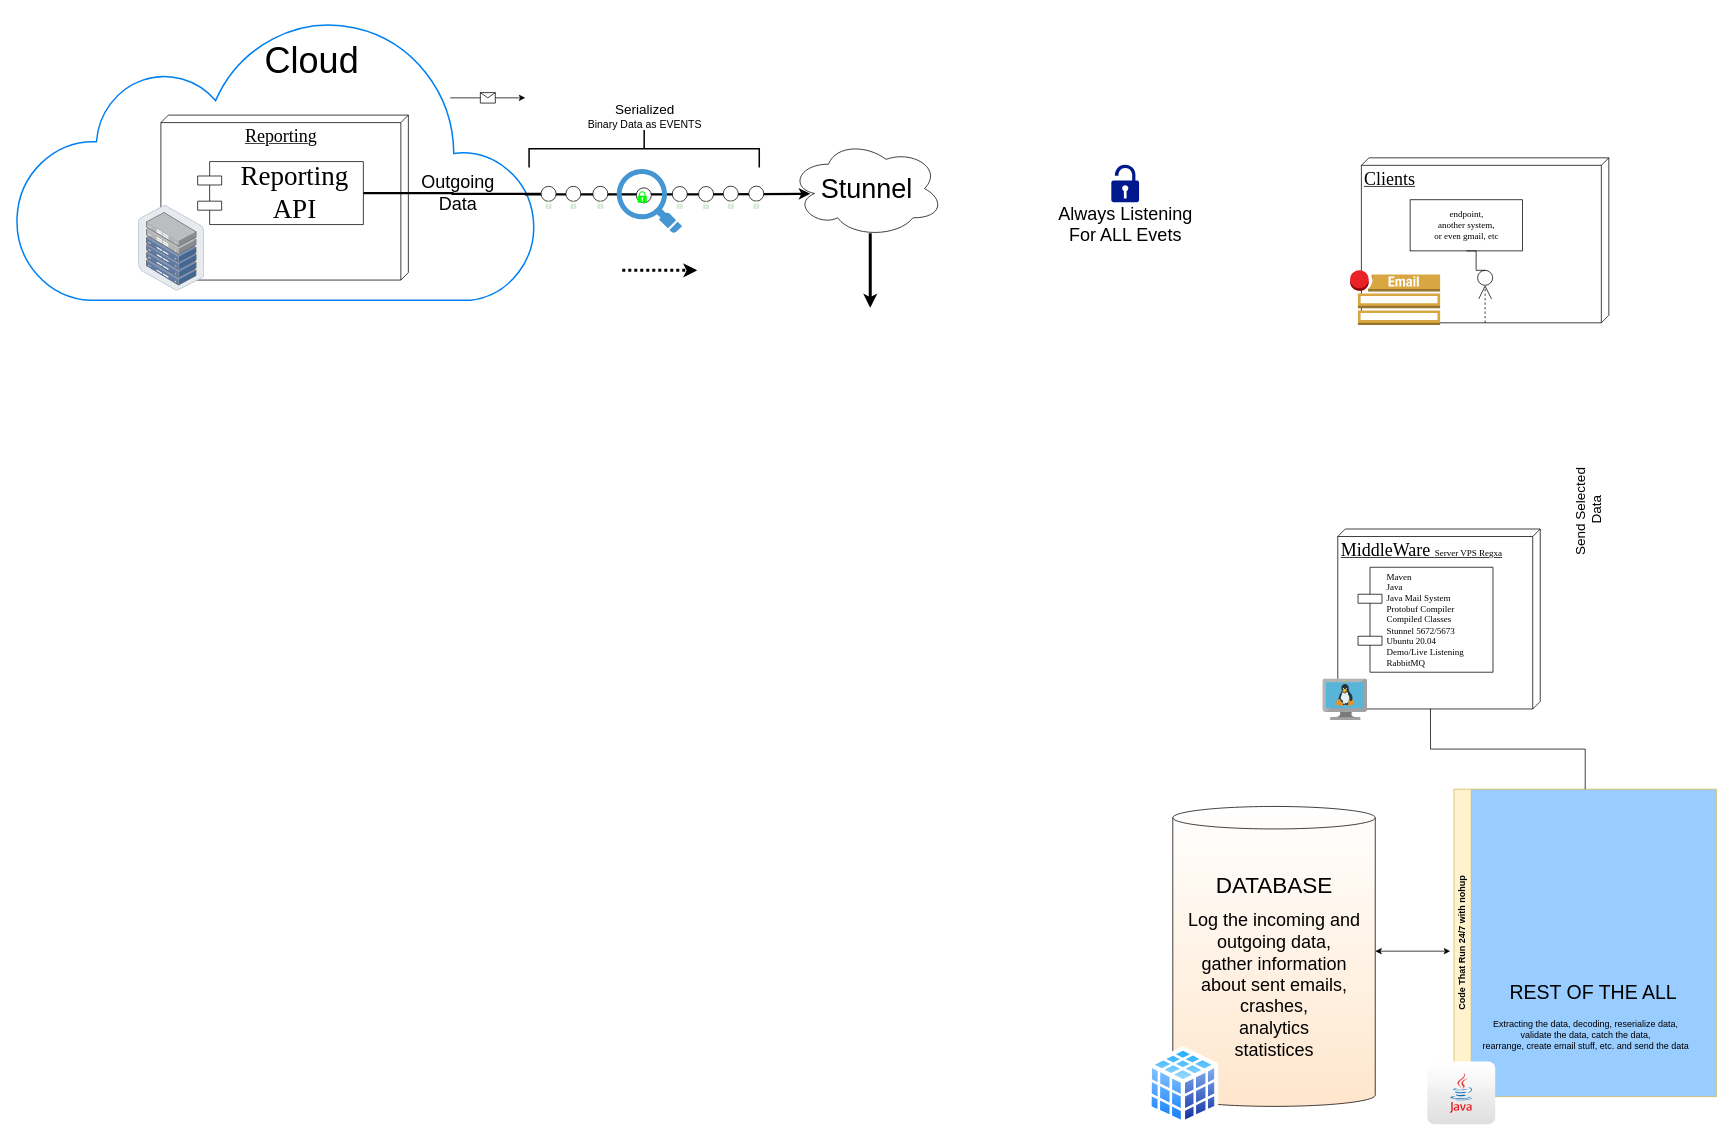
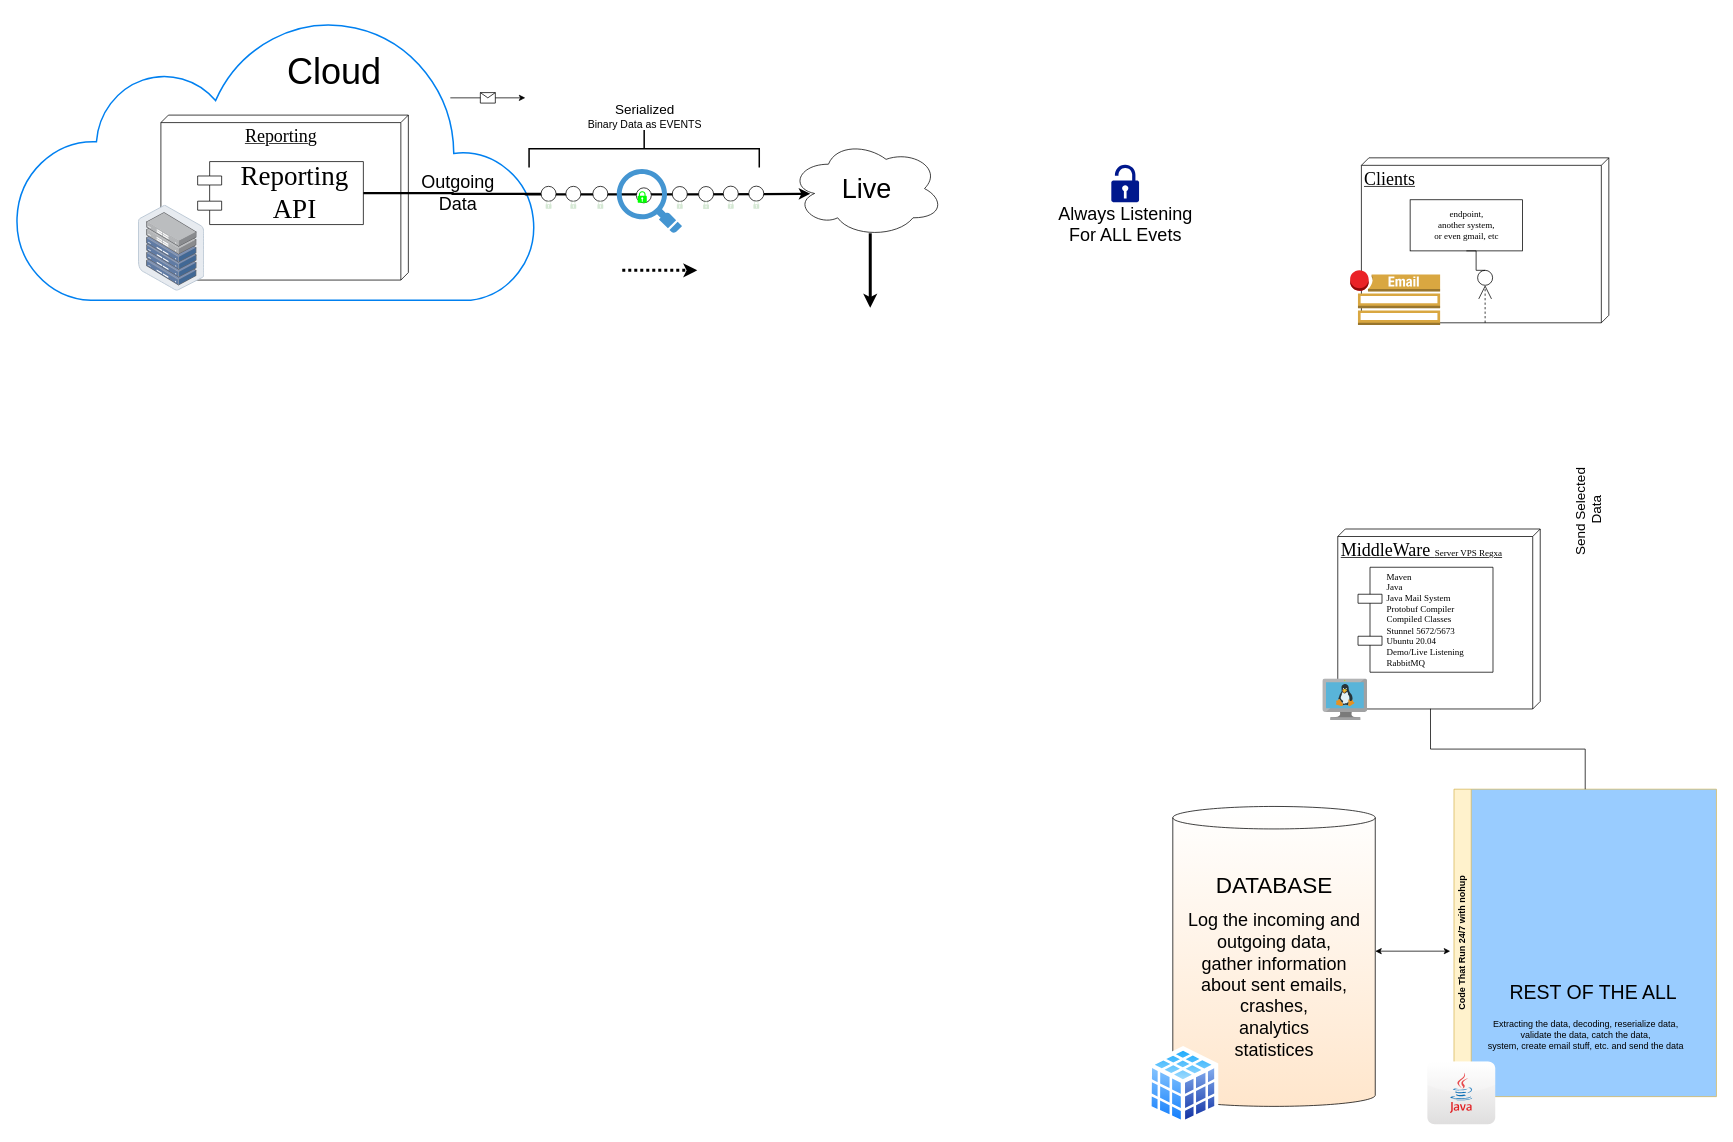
node "Cloud": moved (312, 60) -> (334, 72)
node "Stunnel": label "Stunnel" -> "Live"
node "Extracting the data, decoding, reserialize data, validate the data, catch the data, rearrange, create email stuff, etc. and send the data": label "Extracting the data, decoding, reserialize data, validate the data, catch the data, rearrange, create email stuff, etc. and send the data" -> "Extracting the data, decoding, reserialize data, validate the data, catch the data, system, create email stuff, etc. and send the data"
